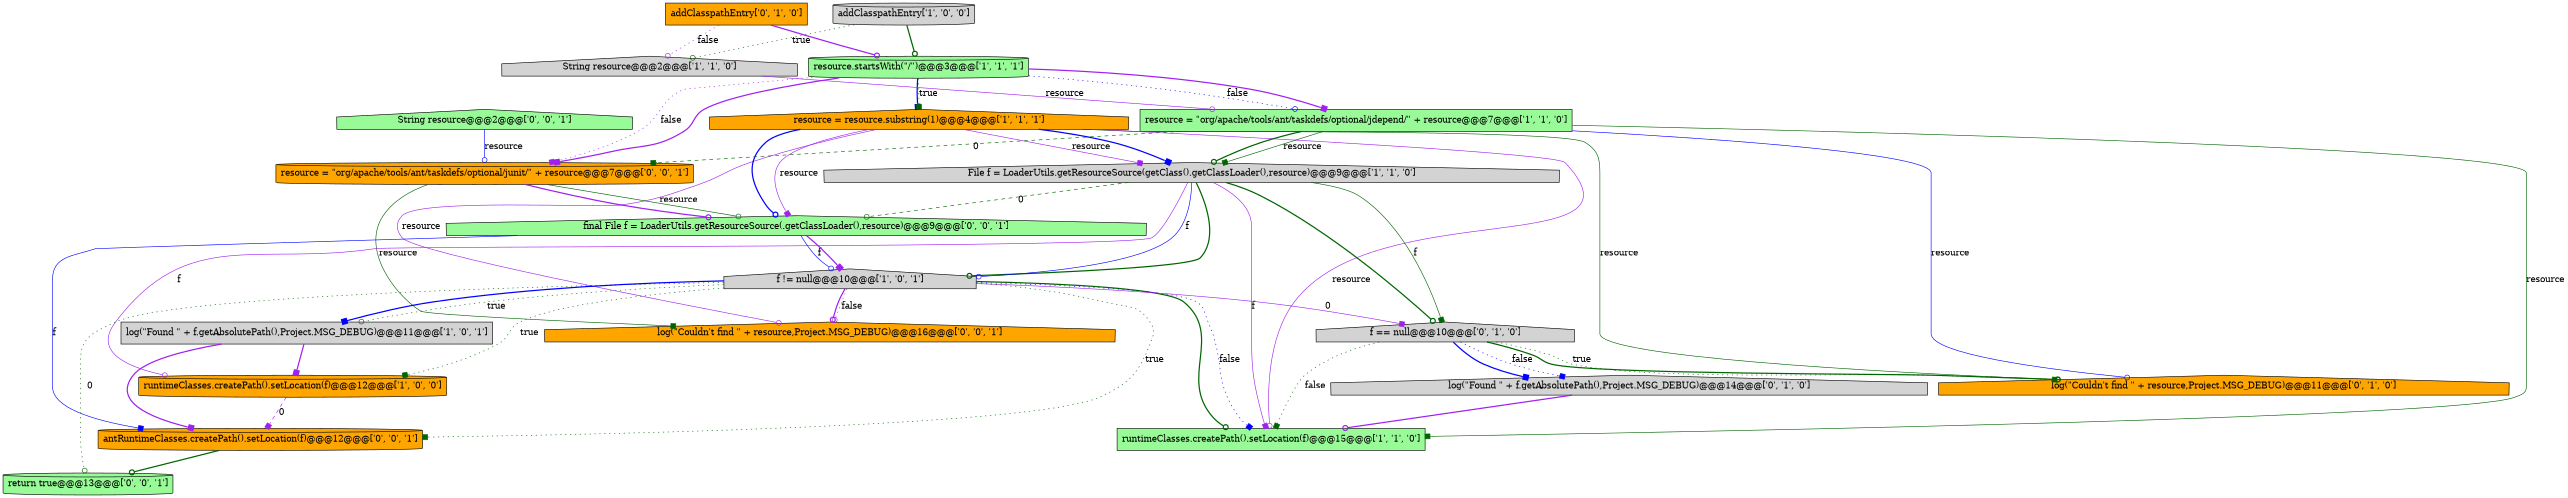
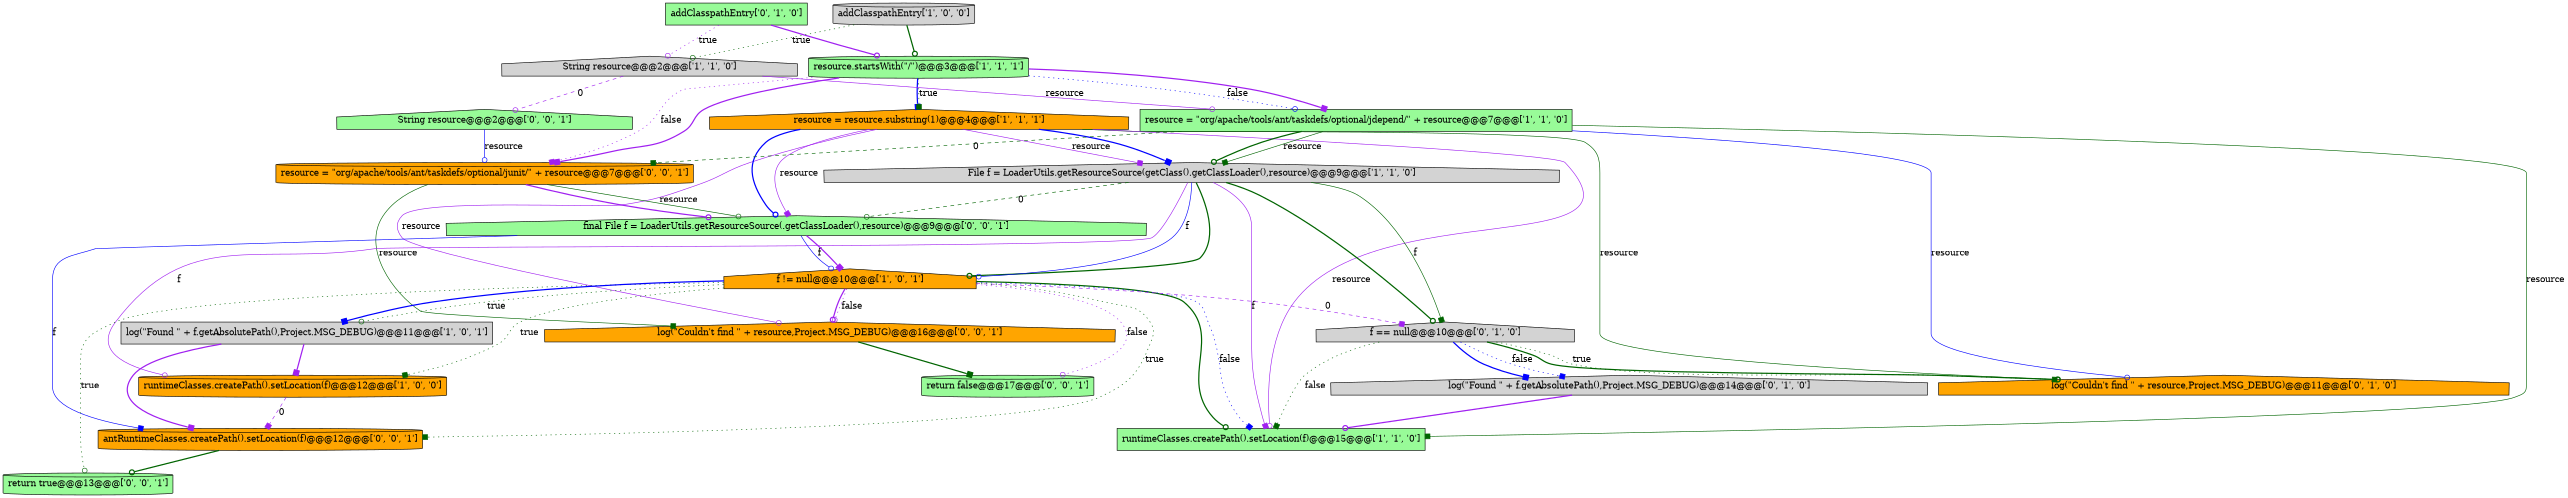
node "addClasspathEntry['0', '1', '0']": fillcolor orange -> palegreen
edge "addClasspathEntry['0', '1', '0']" -> "String resource@@@2@@@['1', '1', '0']": label "false" -> "true"
edge "String resource@@@2@@@['1', '1', '0']" -> "String resource@@@2@@@['0', '0', '1']": added, label "0"
node "f != null@@@10@@@['1', '0', '1']": fillcolor lightgrey -> orange
edge "f != null@@@10@@@['1', '0', '1']" -> "f == null@@@10@@@['0', '1', '0']": style solid -> dashed
edge "f != null@@@10@@@['1', '0', '1']" -> "return true@@@13@@@['0', '0', '1']": label "0" -> "true"
node "return false@@@17@@@['0', '0', '1']": added
